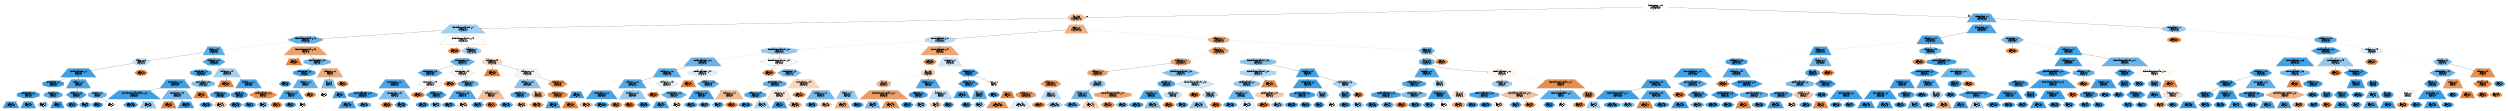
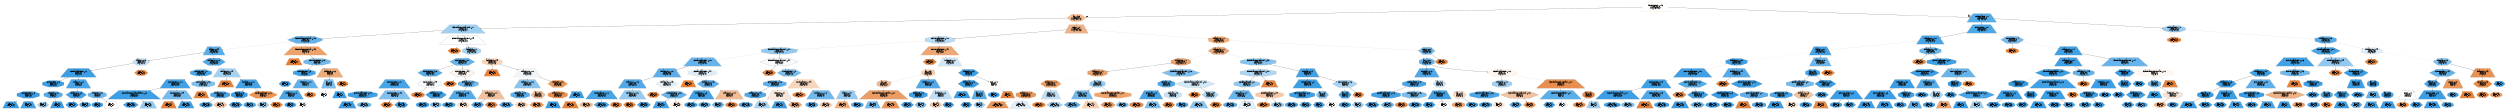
node "gini = 0.08 samples = 643 value = [27, 616]": fillcolor #399de5f4 -> #e58139ea
